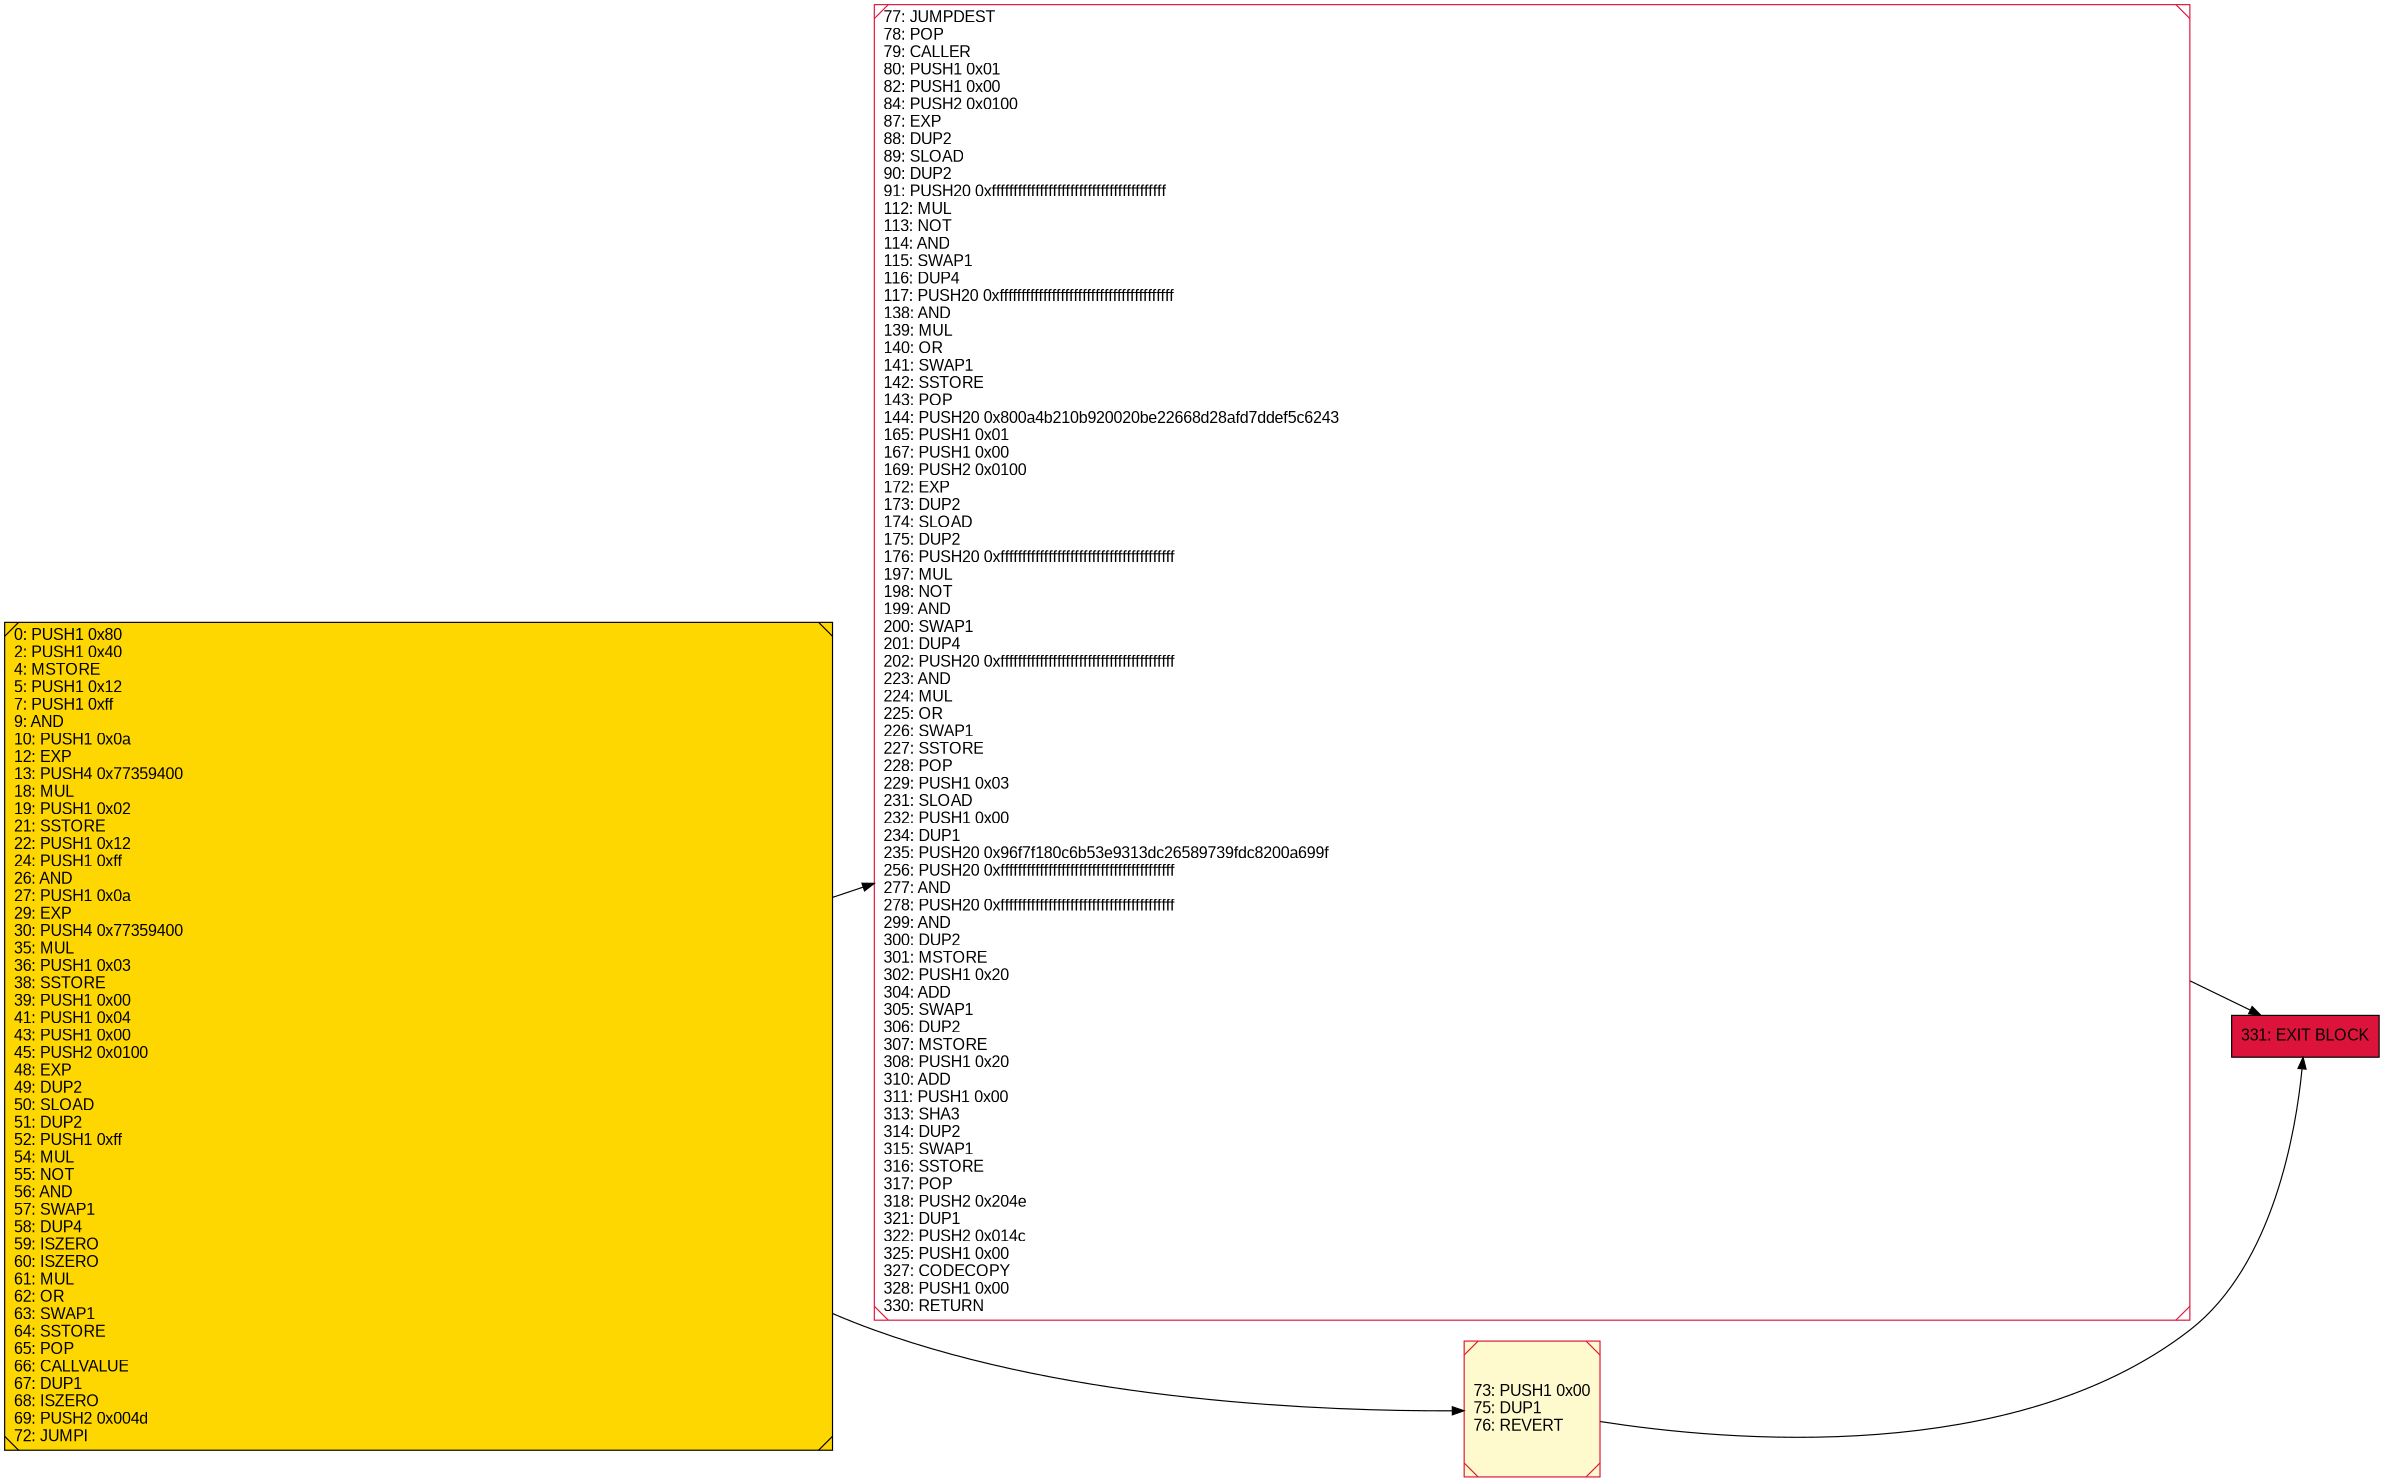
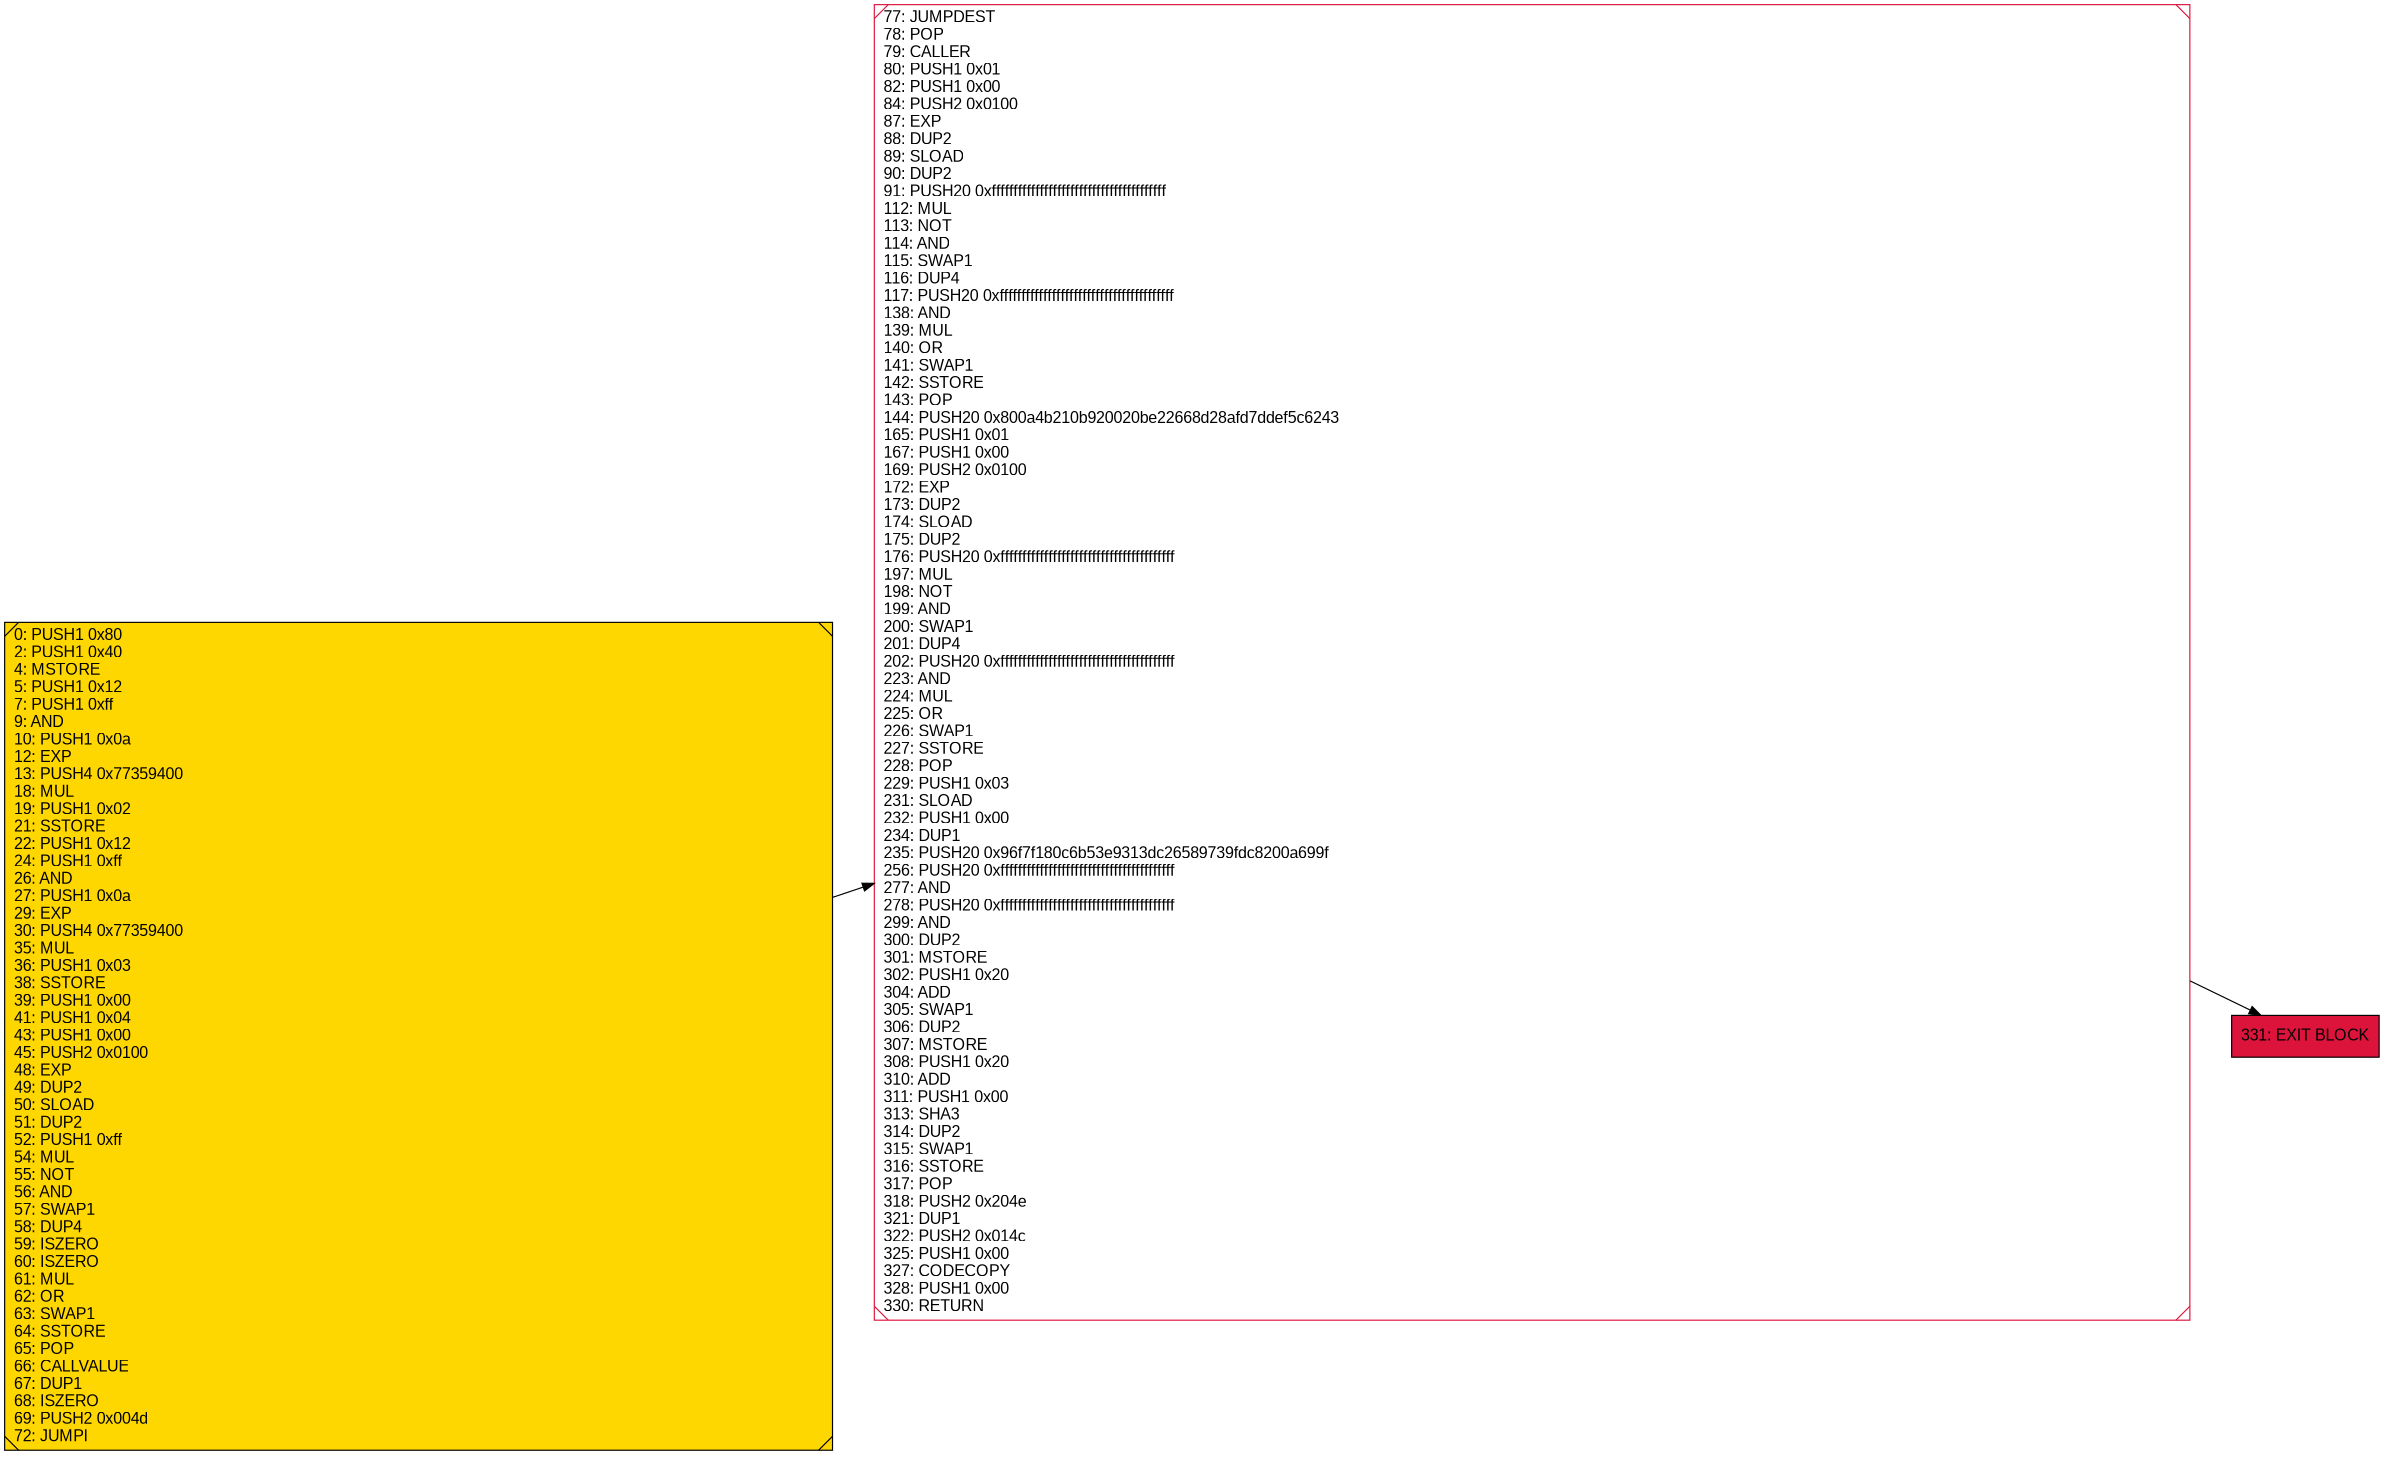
node "73: PUSH1 0x00 75: DUP1 76: REVERT": removed
